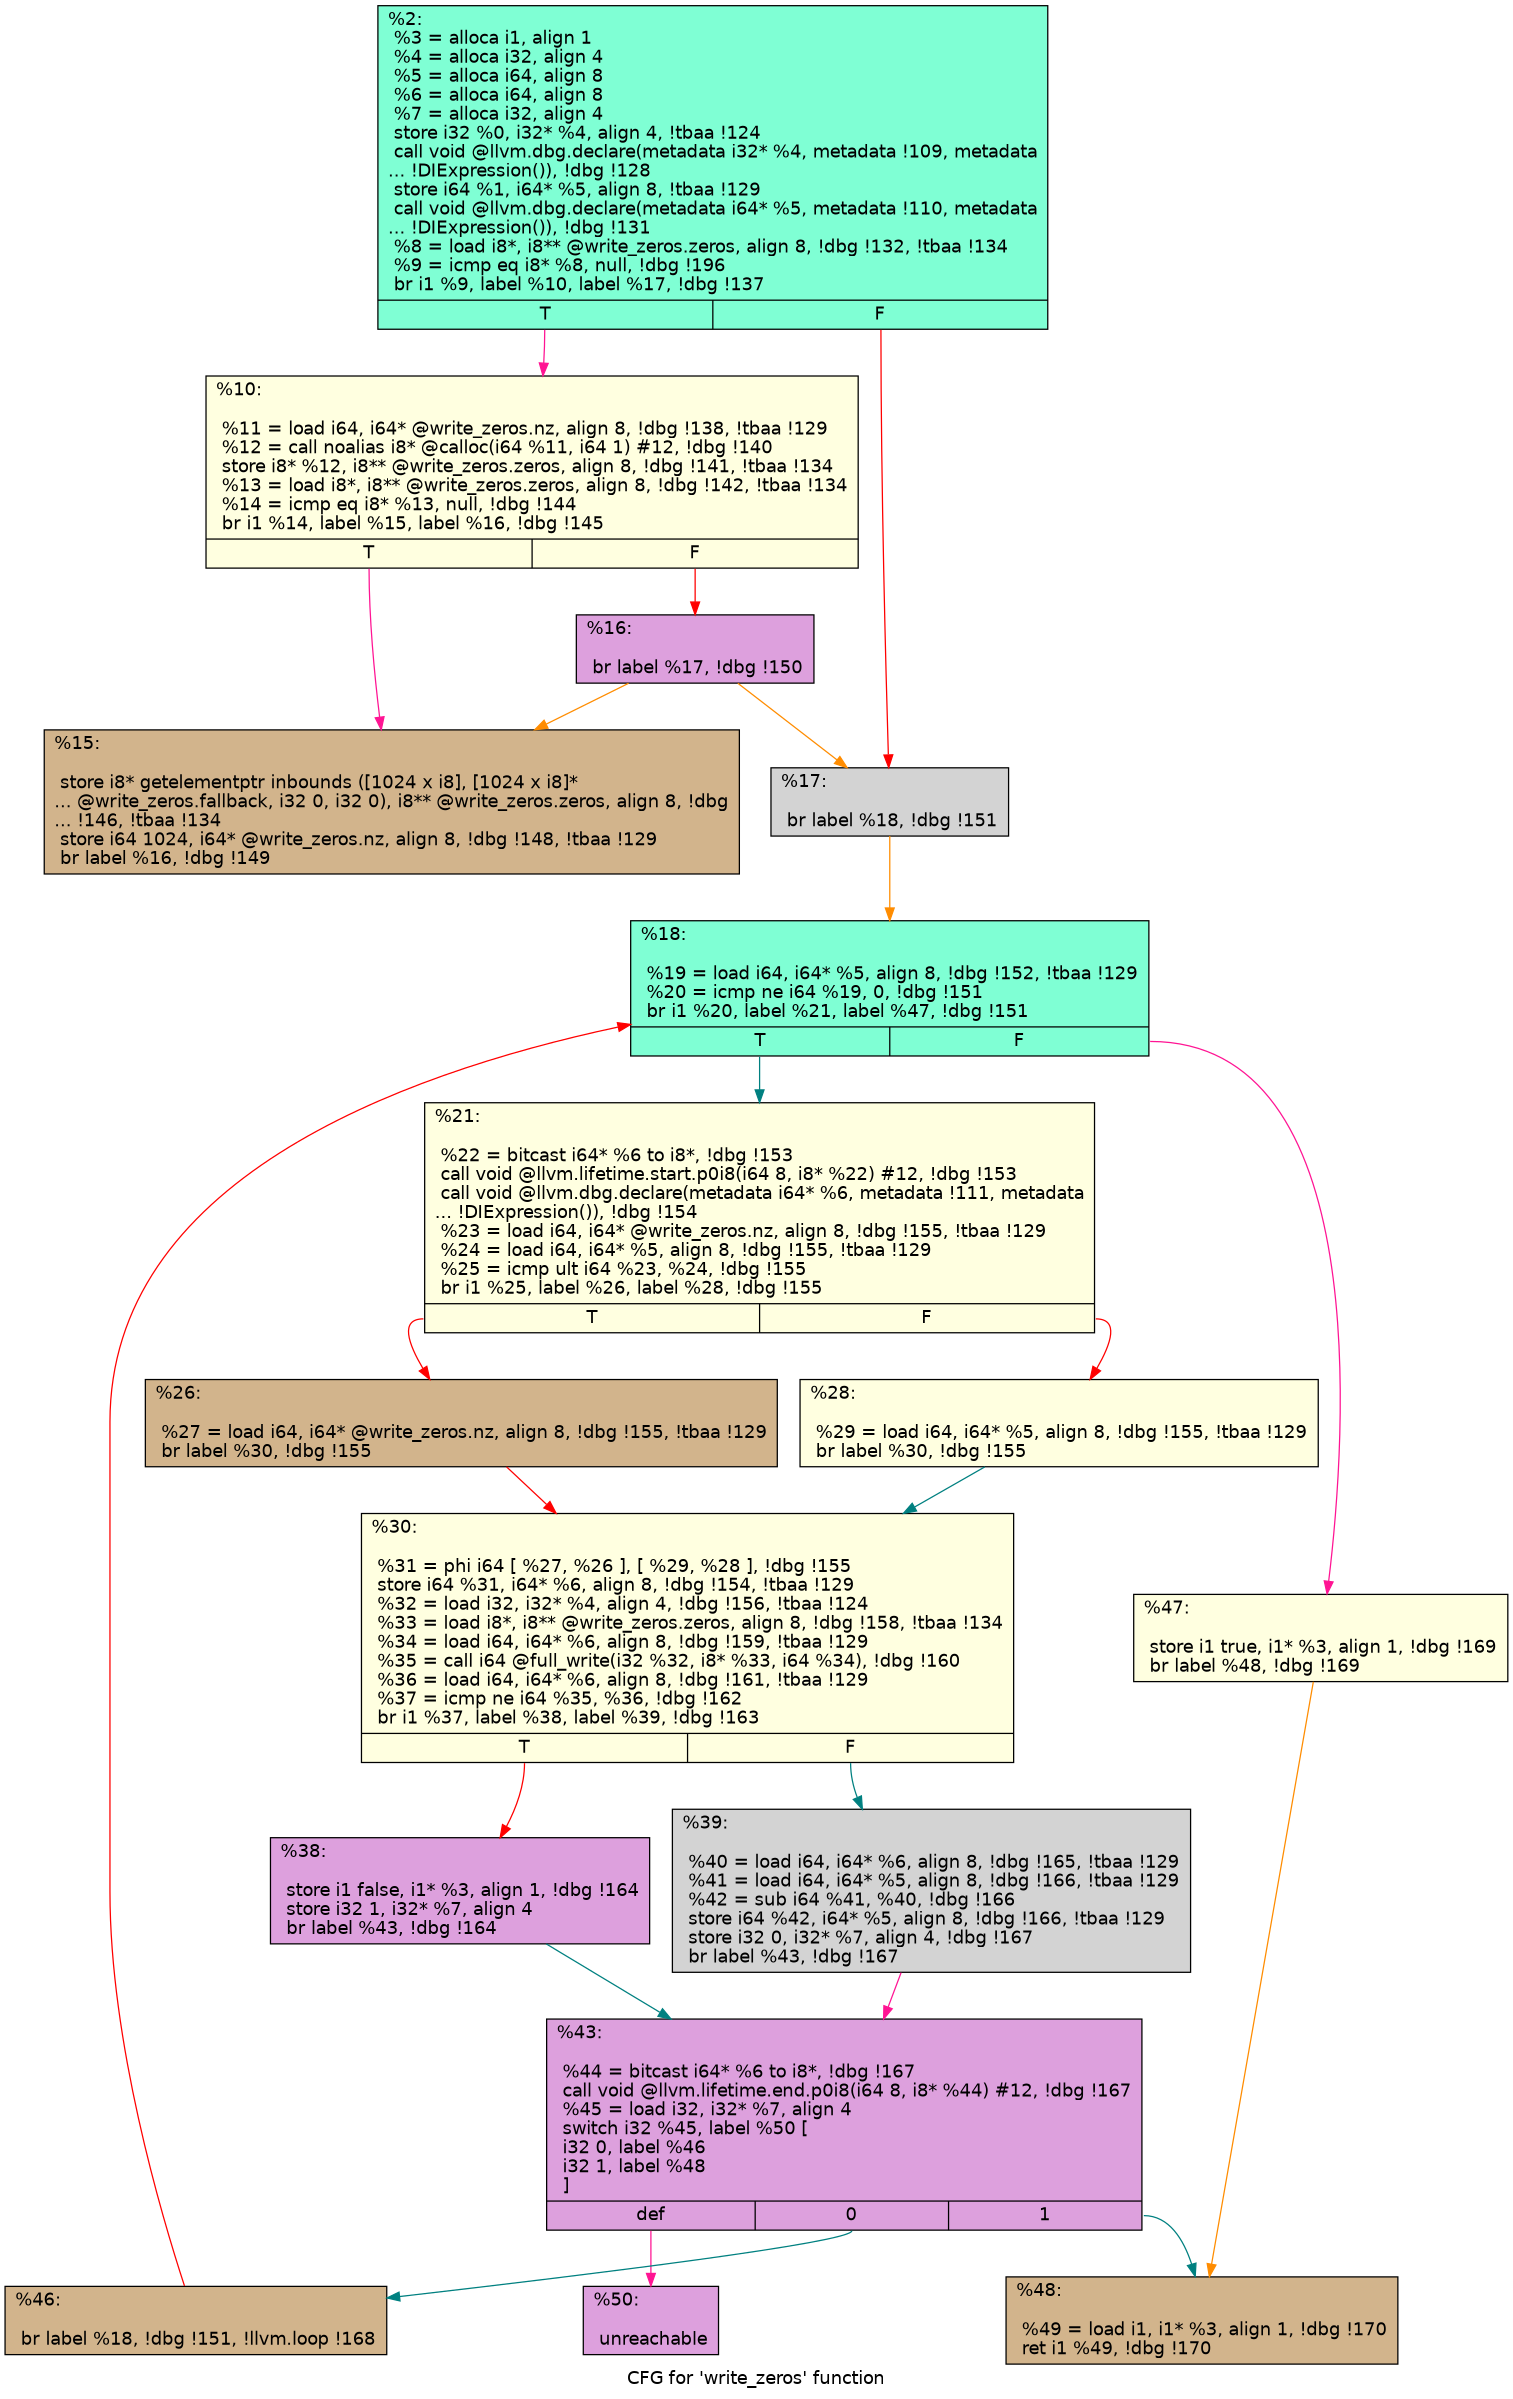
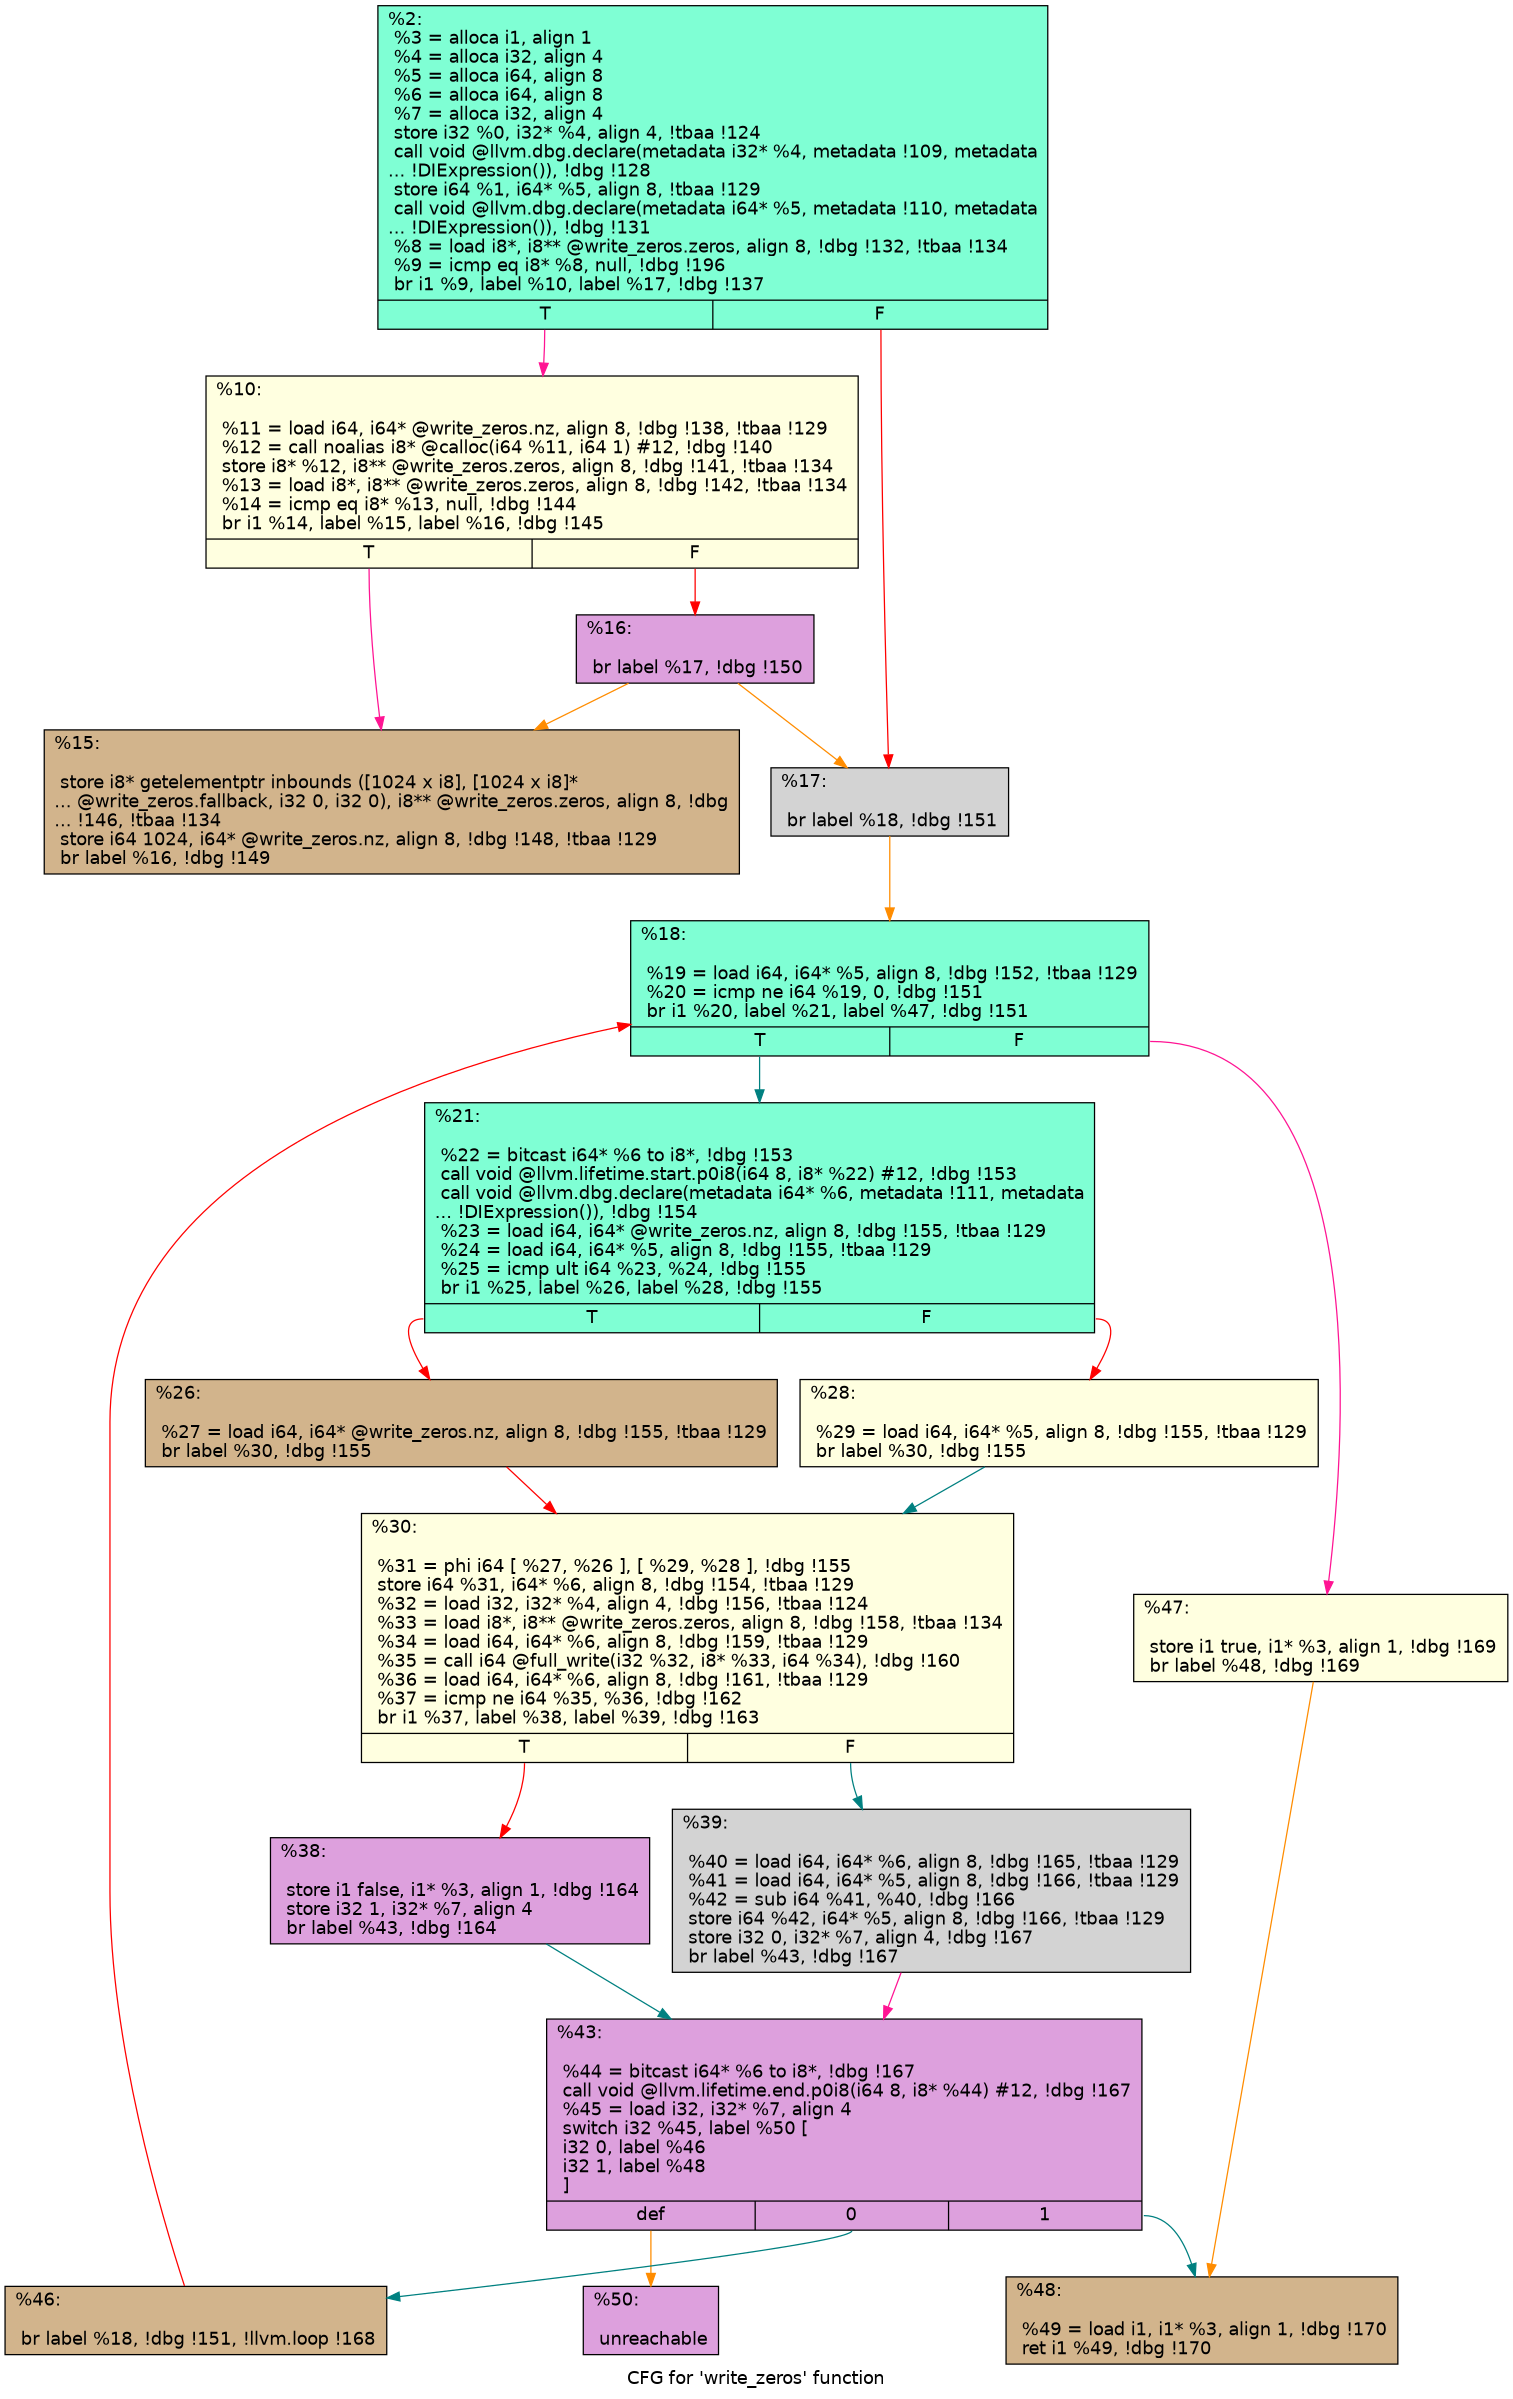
node "%21:": fillcolor lightyellow -> aquamarine
edge "%43:" -> "%50:": color deeppink -> darkorange
